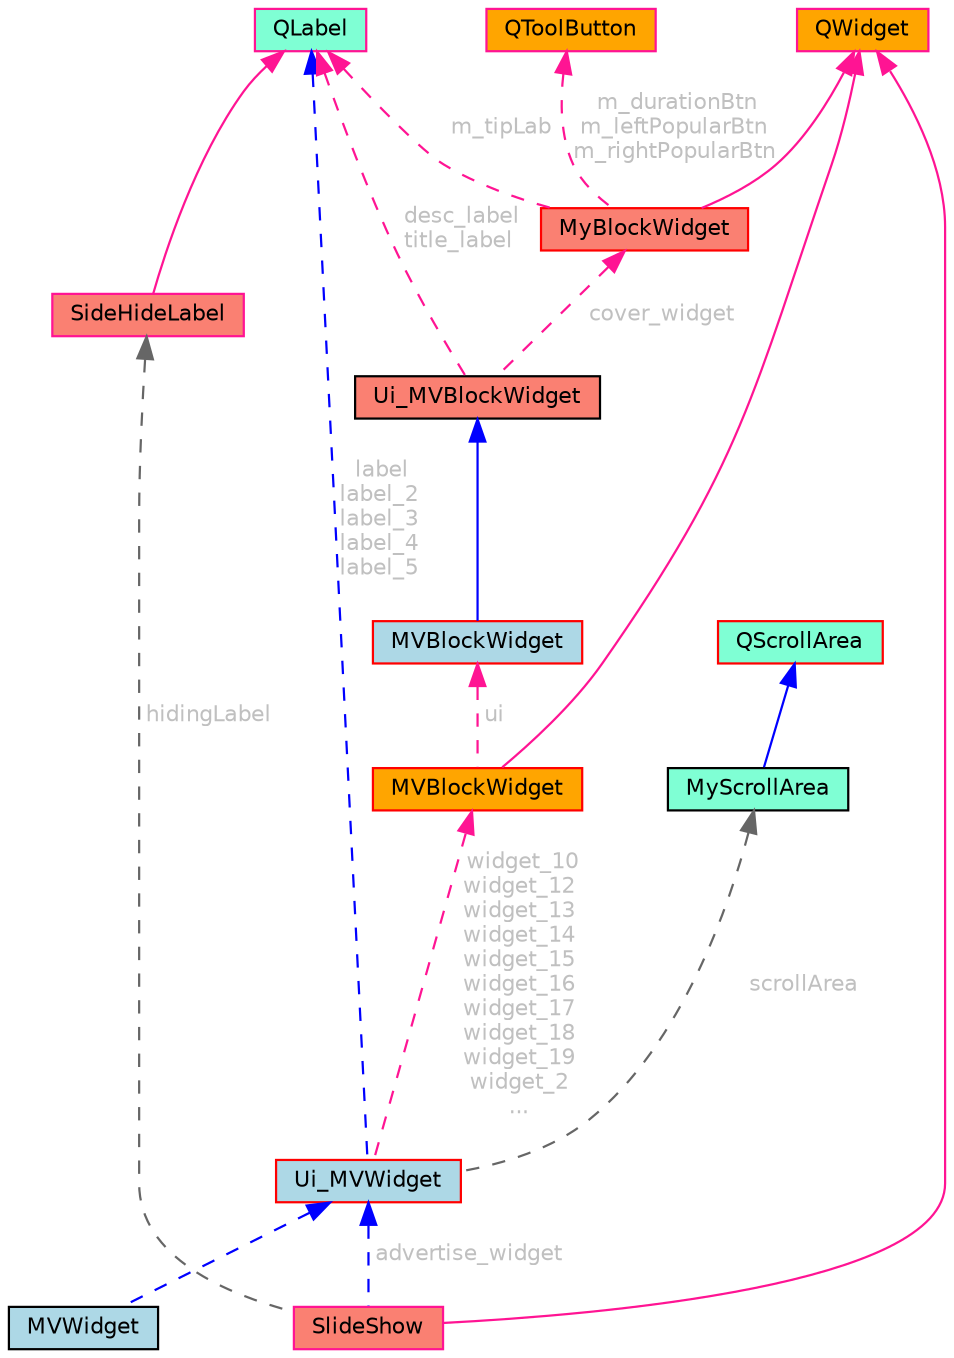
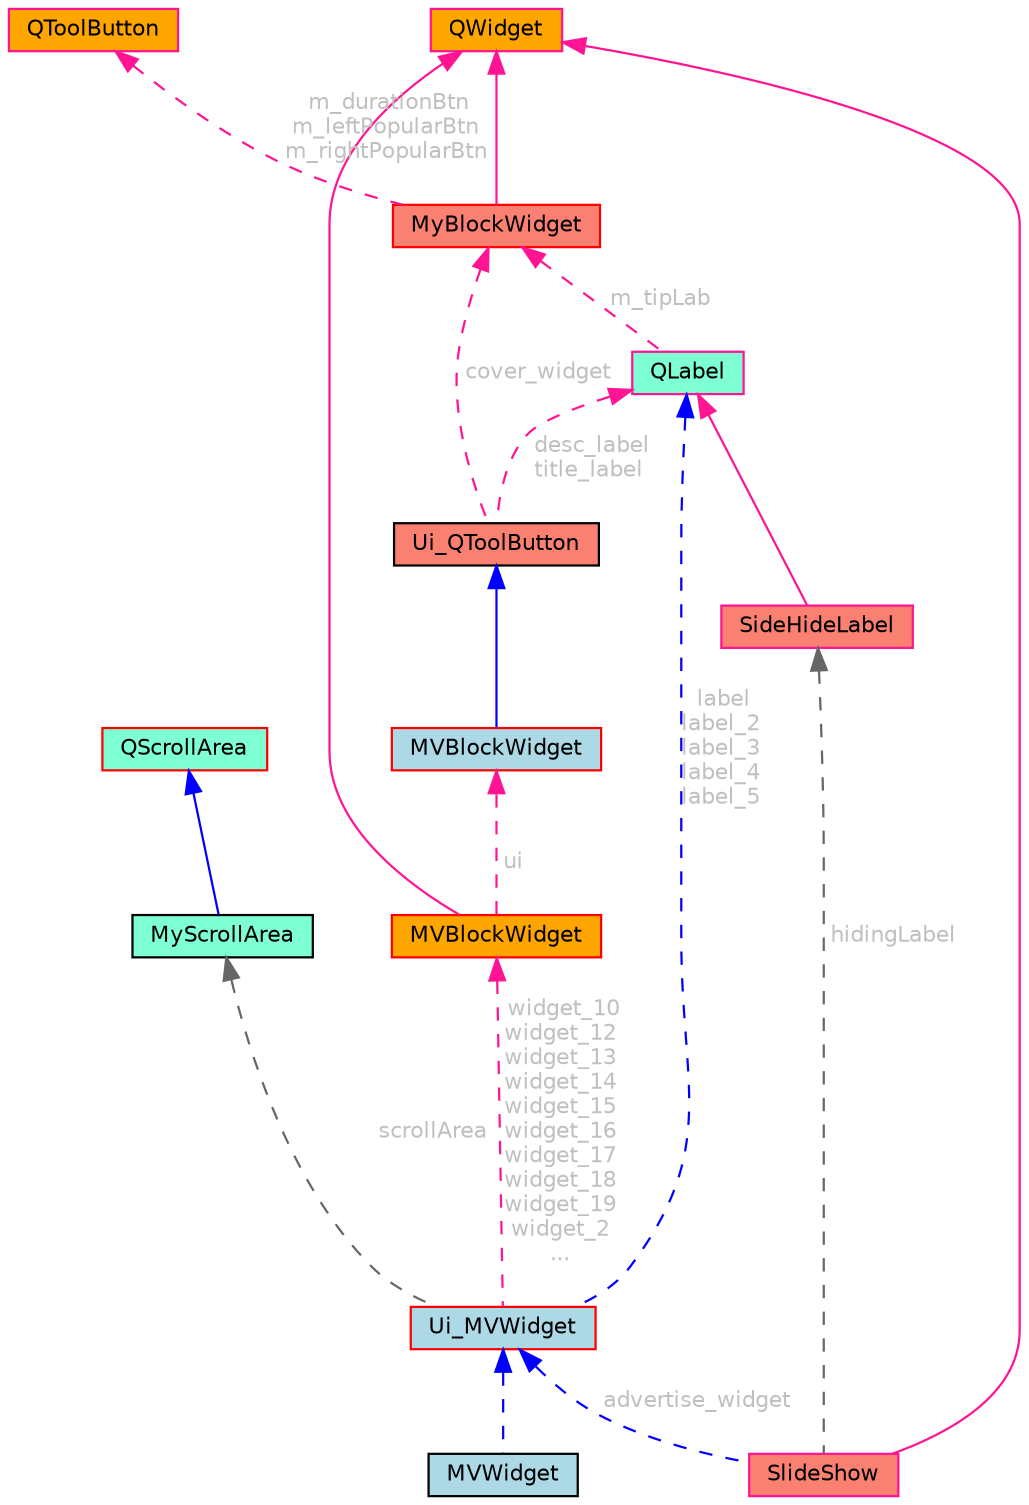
edge "MyBlockWidget" -> "QLabel": reversed
node "Ui_MVBlockWidget": label "Ui_MVBlockWidget" -> "Ui_QToolButton"
